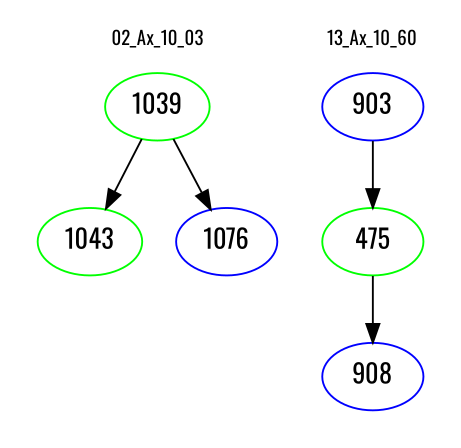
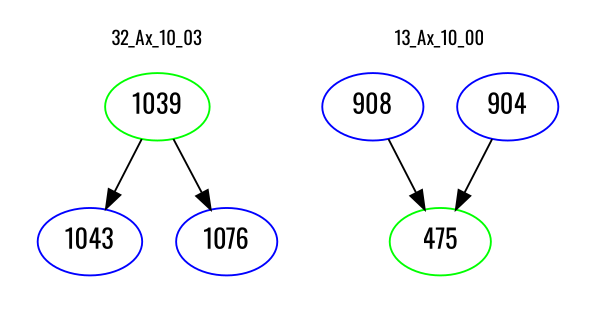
cluster "02_Ax_10_03": label "02_Ax_10_03" -> "32_Ax_10_03"
cluster "13_Ax_10_60": label "13_Ax_10_60" -> "13_Ax_10_00"
node "903": label "903" -> "904"
node "1043": color green -> blue
edge "475" -> "908": reversed
